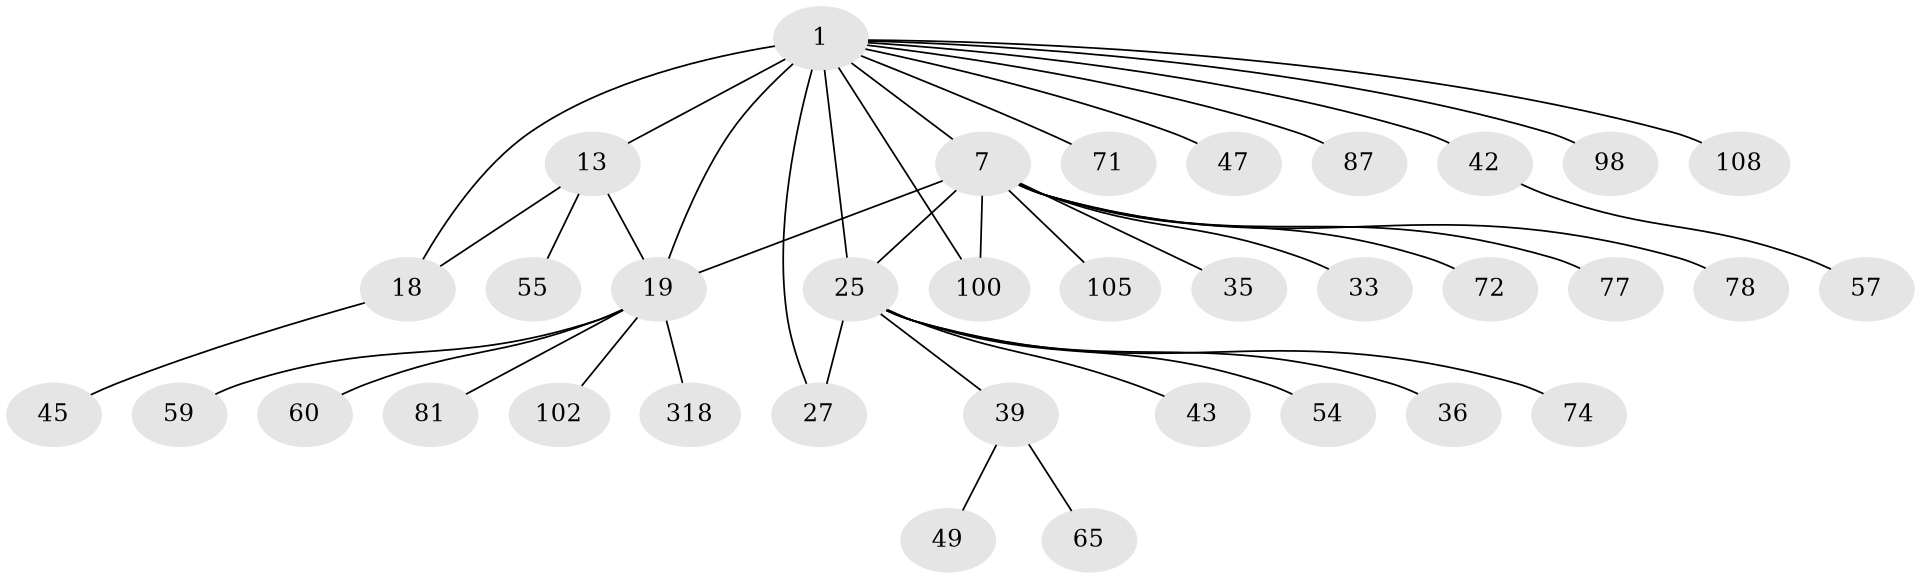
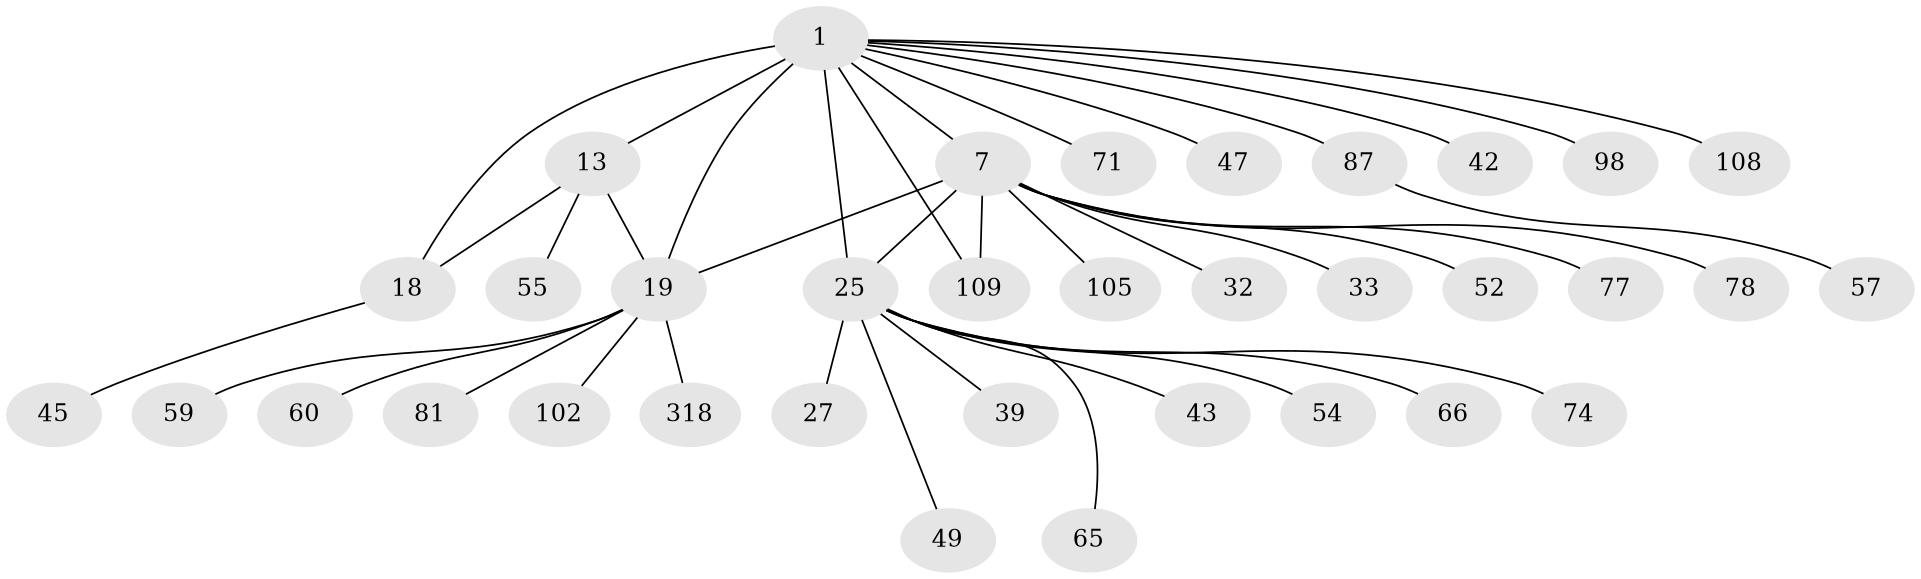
edge "1" -- "27": removed
edge "42" -- "57": now "87" -- "57"
node "100": label "100" -> "109"
node "35": label "35" -> "32"
node "72": label "72" -> "52"
node "36": label "36" -> "66"
edge "39" -- "49": now "25" -- "49"
edge "39" -- "65": now "25" -- "65"
